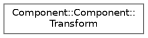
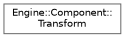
node "Component::Component:: Transform": label "Component::Component:: Transform" -> "Engine::Component:: Transform"
